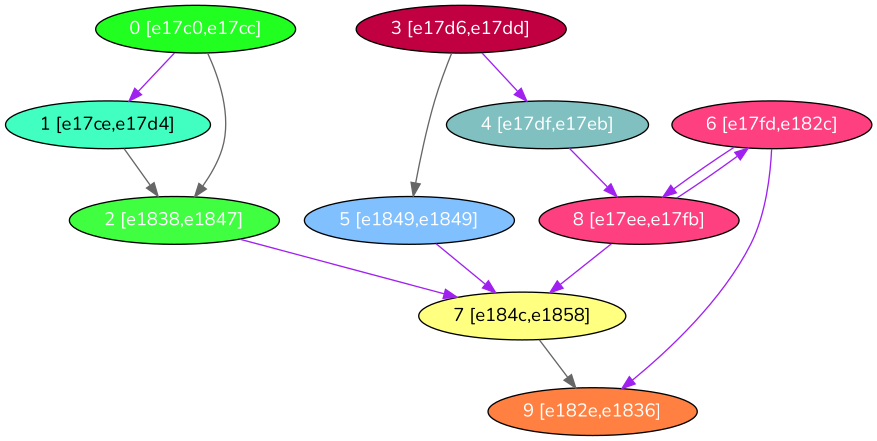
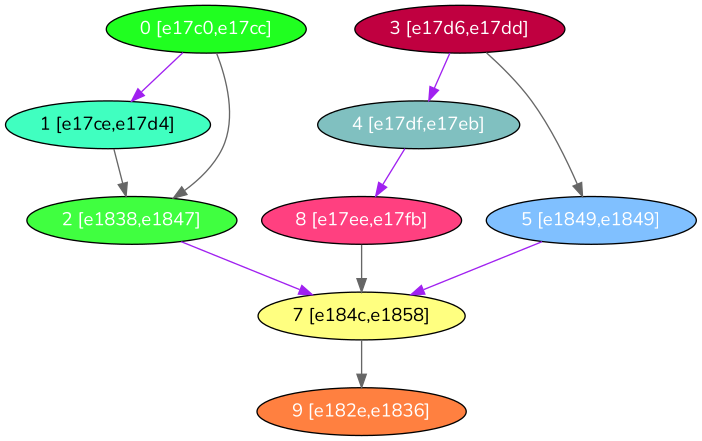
node "6 [e17fd,e182c]": removed
edge "8 [e17ee,e17fb]" -> "7 [e184c,e1858]": color purple -> gray40
